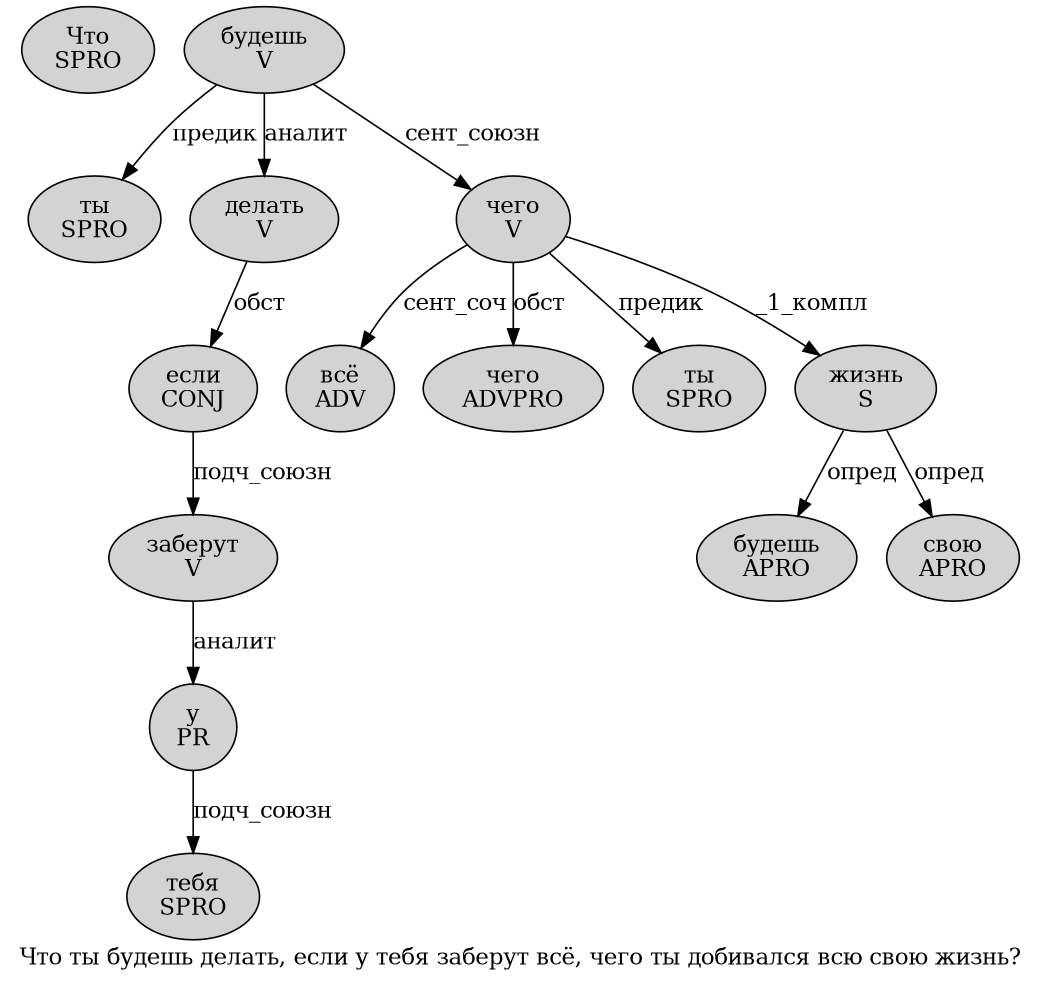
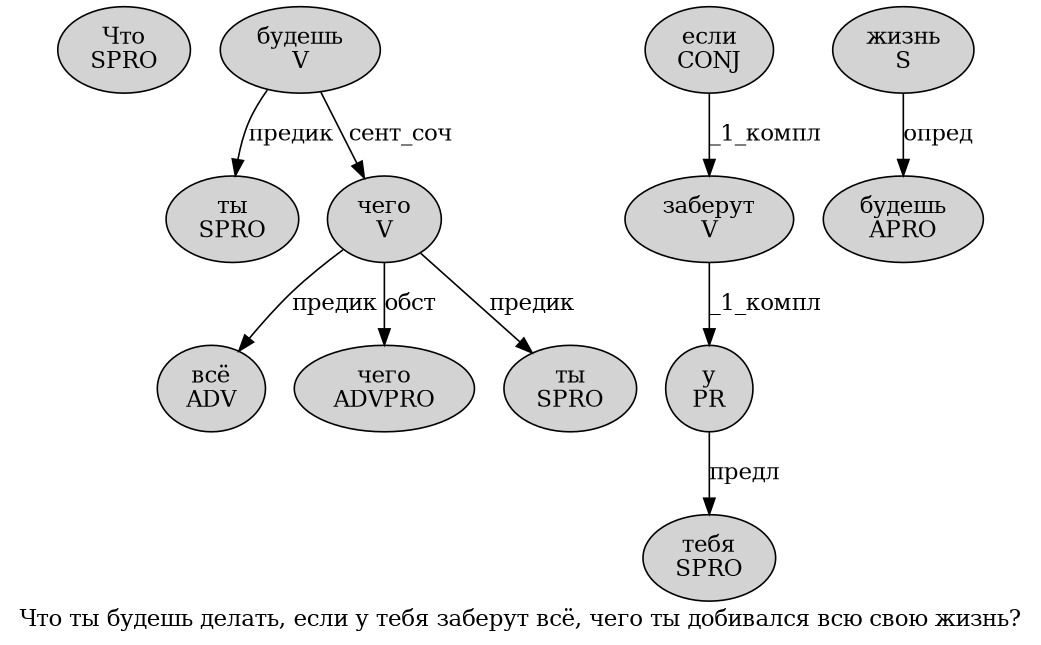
edge "будешь V" -> "чего V": label "сент_союзн" -> "сент_соч"
node "делать V": removed
edge "чего V" -> "жизнь S": removed, label "_1_компл"
edge "чего V" -> "всё ADV": label "сент_соч" -> "предик"
edge "если CONJ" -> "заберут V": label "подч_союзн" -> "_1_компл"
node "свою APRO": removed
edge "заберут V" -> "у PR": label "аналит" -> "_1_компл"
edge "у PR" -> "тебя SPRO": label "подч_союзн" -> "предл"
